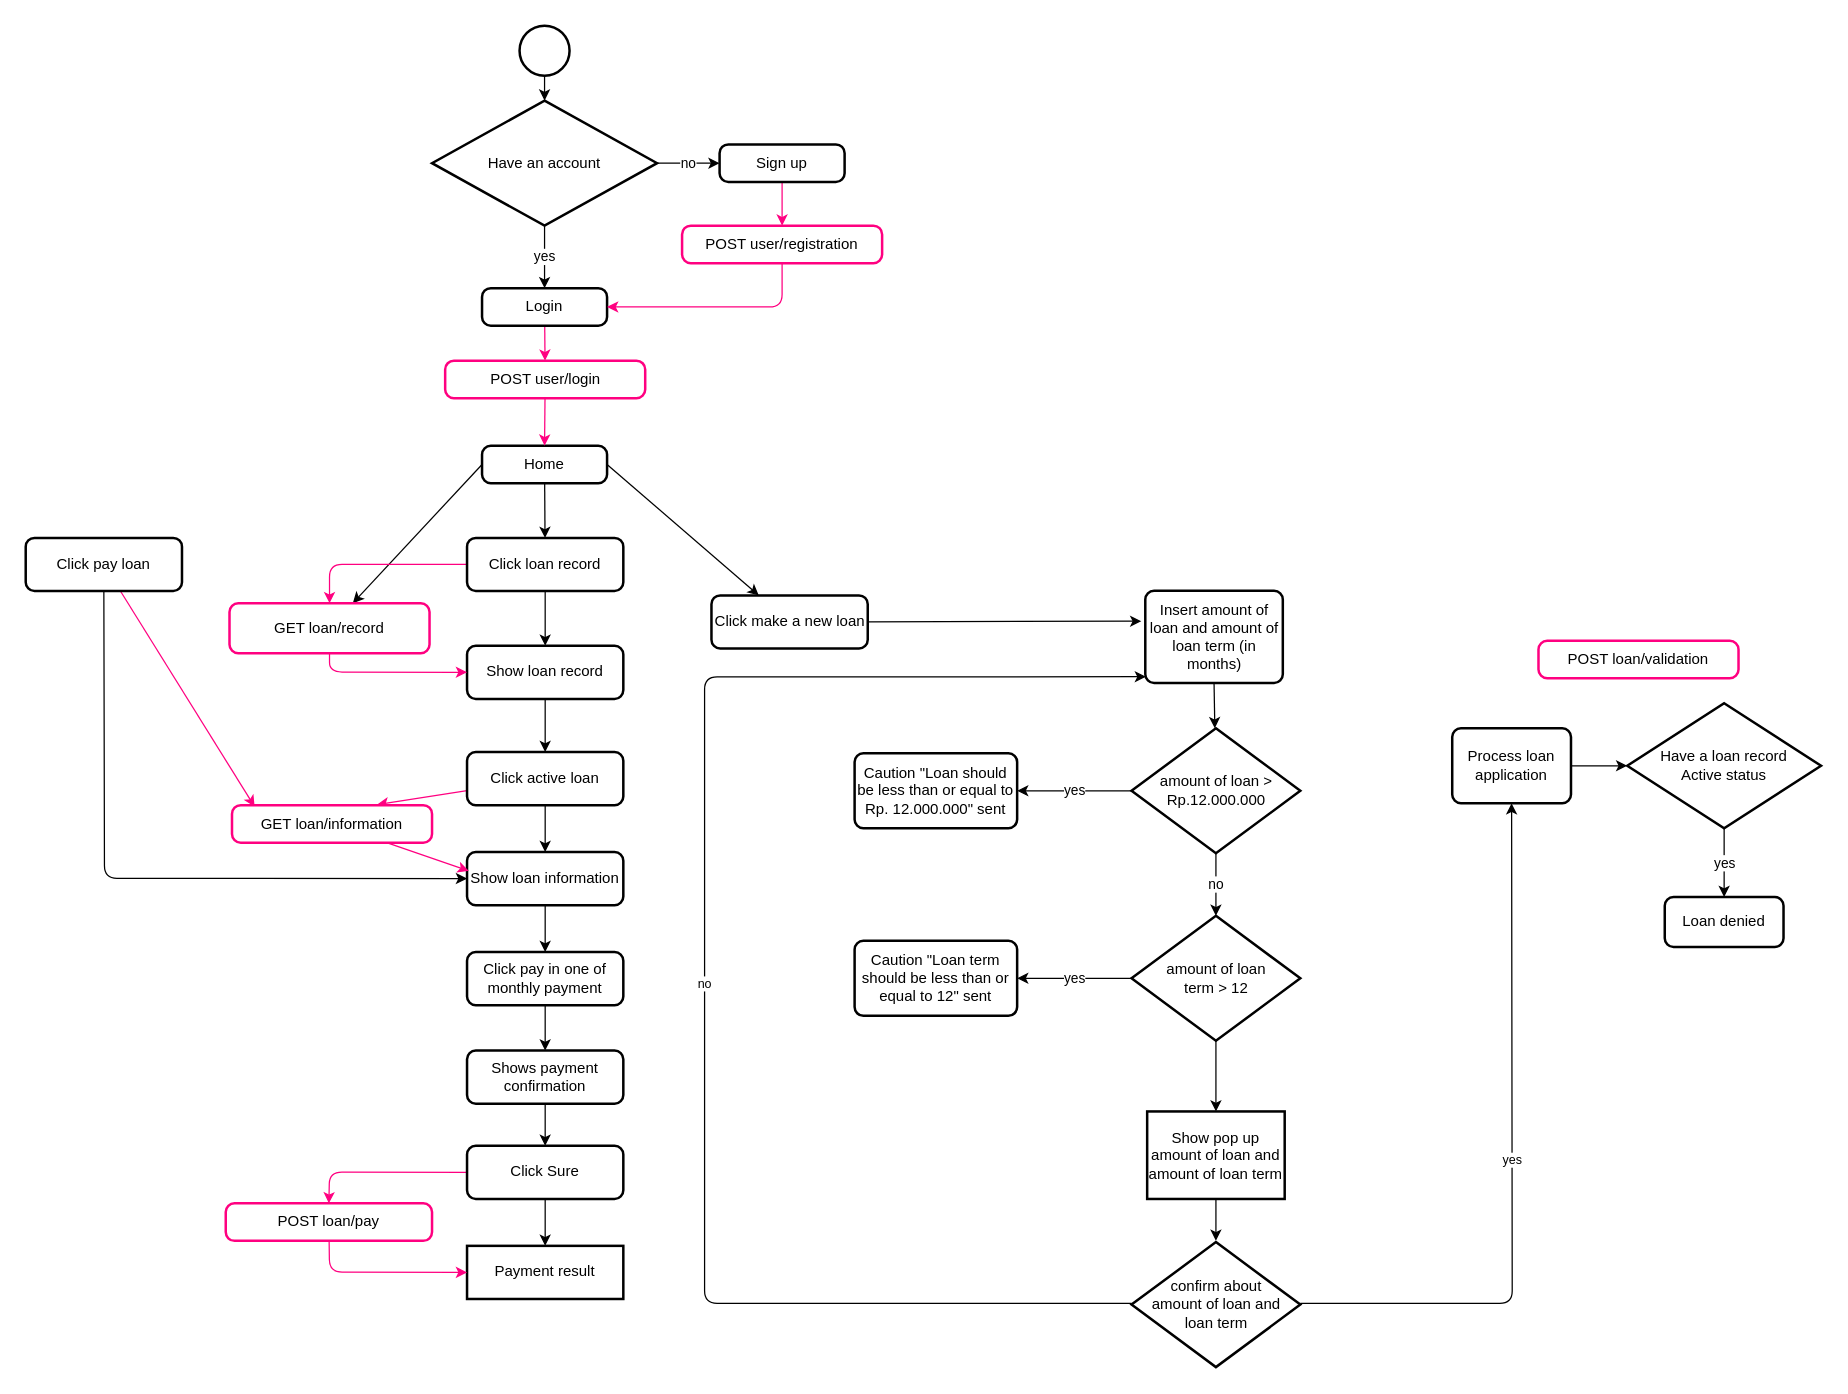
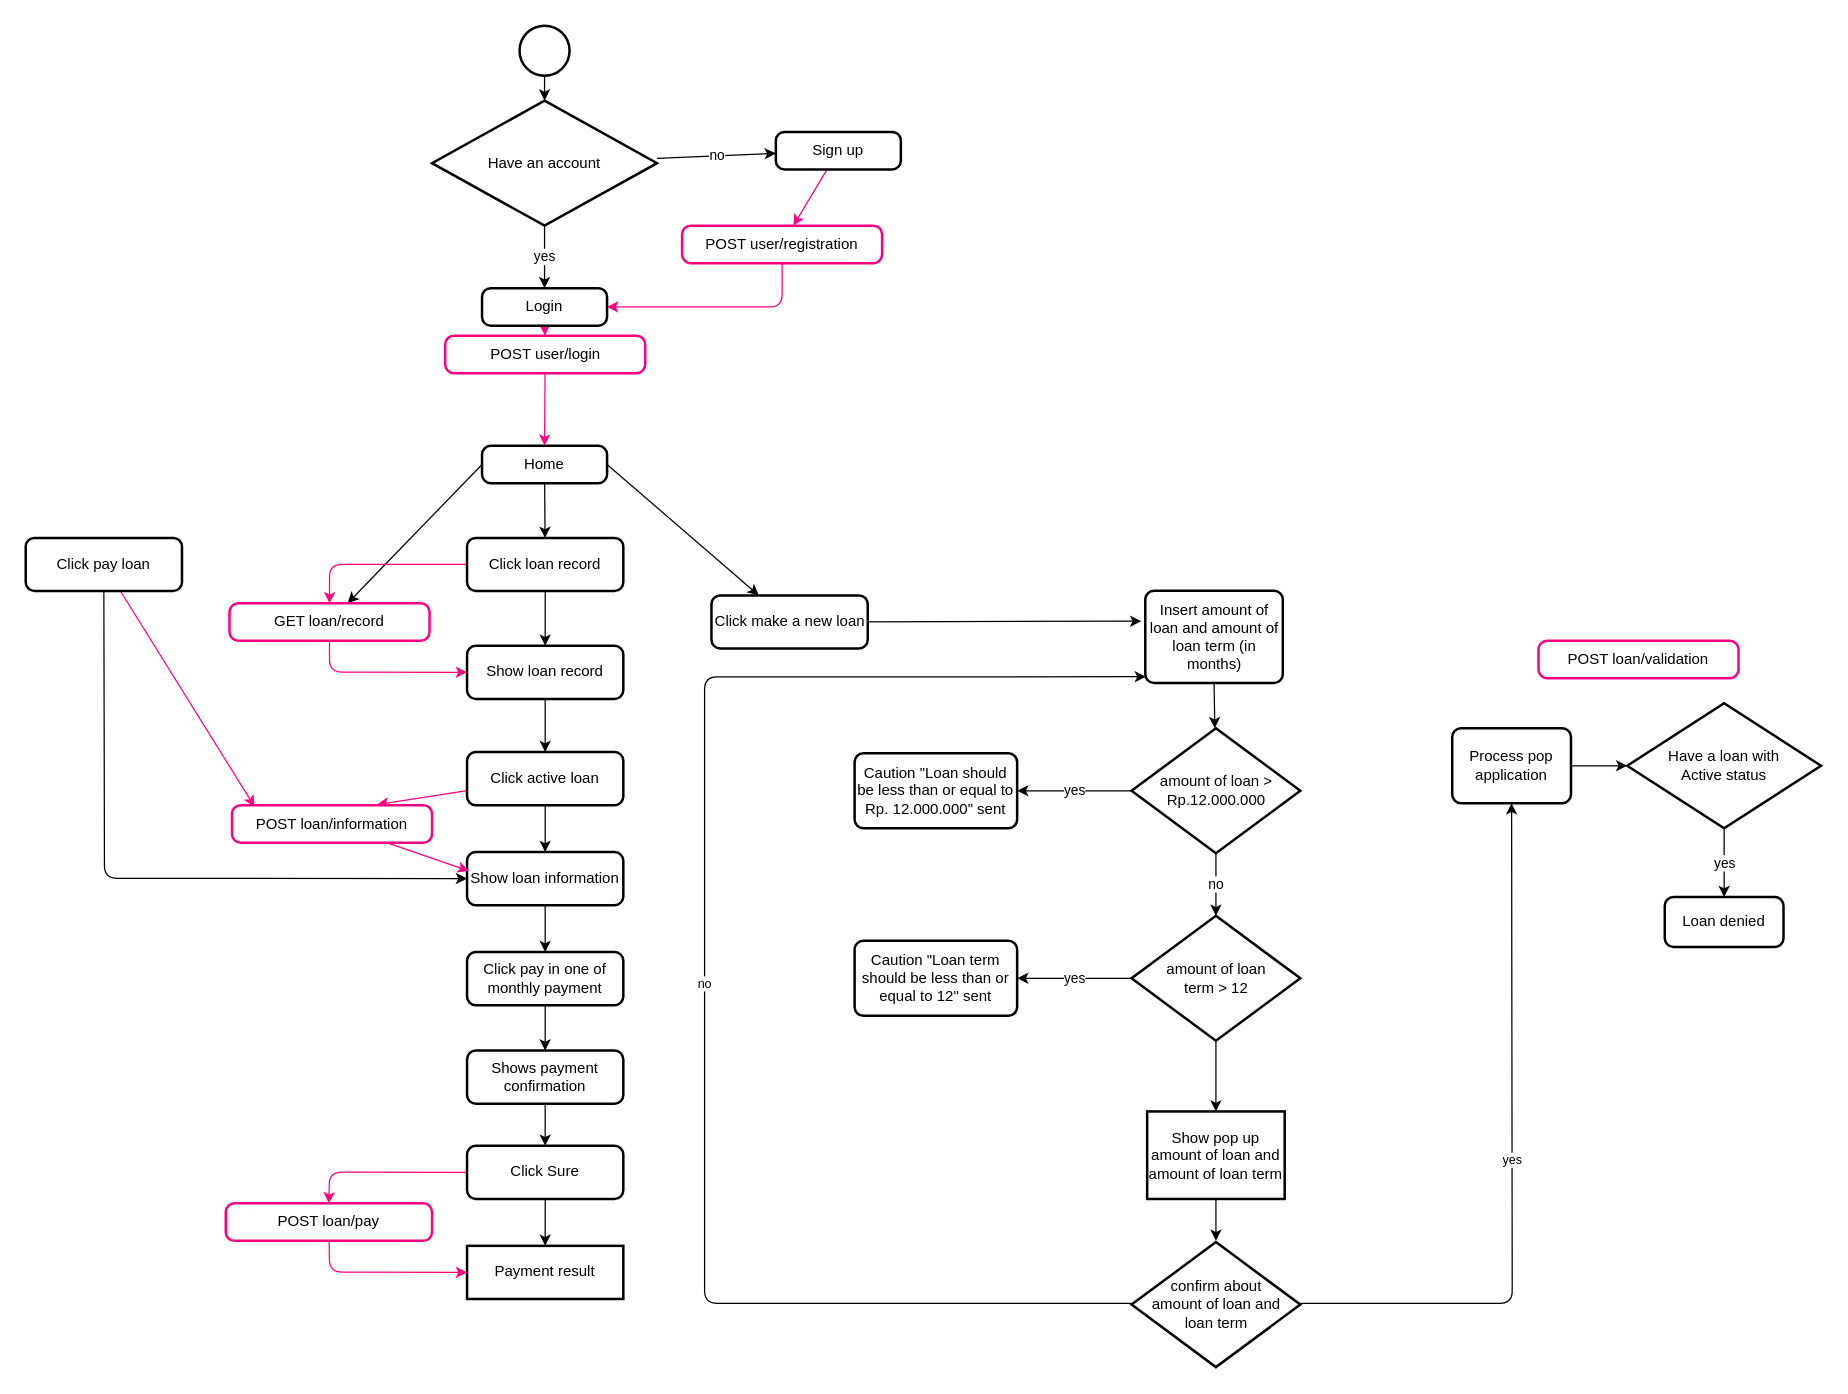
node "Sign up": moved (782, 163) -> (838, 151)
node "POST user/login": moved (545, 379) -> (545, 354)
node "GET loan/record": size 200x50 -> 200x38
node "Process loan application": label "Process loan application" -> "Process pop application"
node "Have a loan record Active status": label "Have a loan record Active status" -> "Have a loan with Active status"
node "GET loan/information": label "GET loan/information" -> "POST loan/information"
